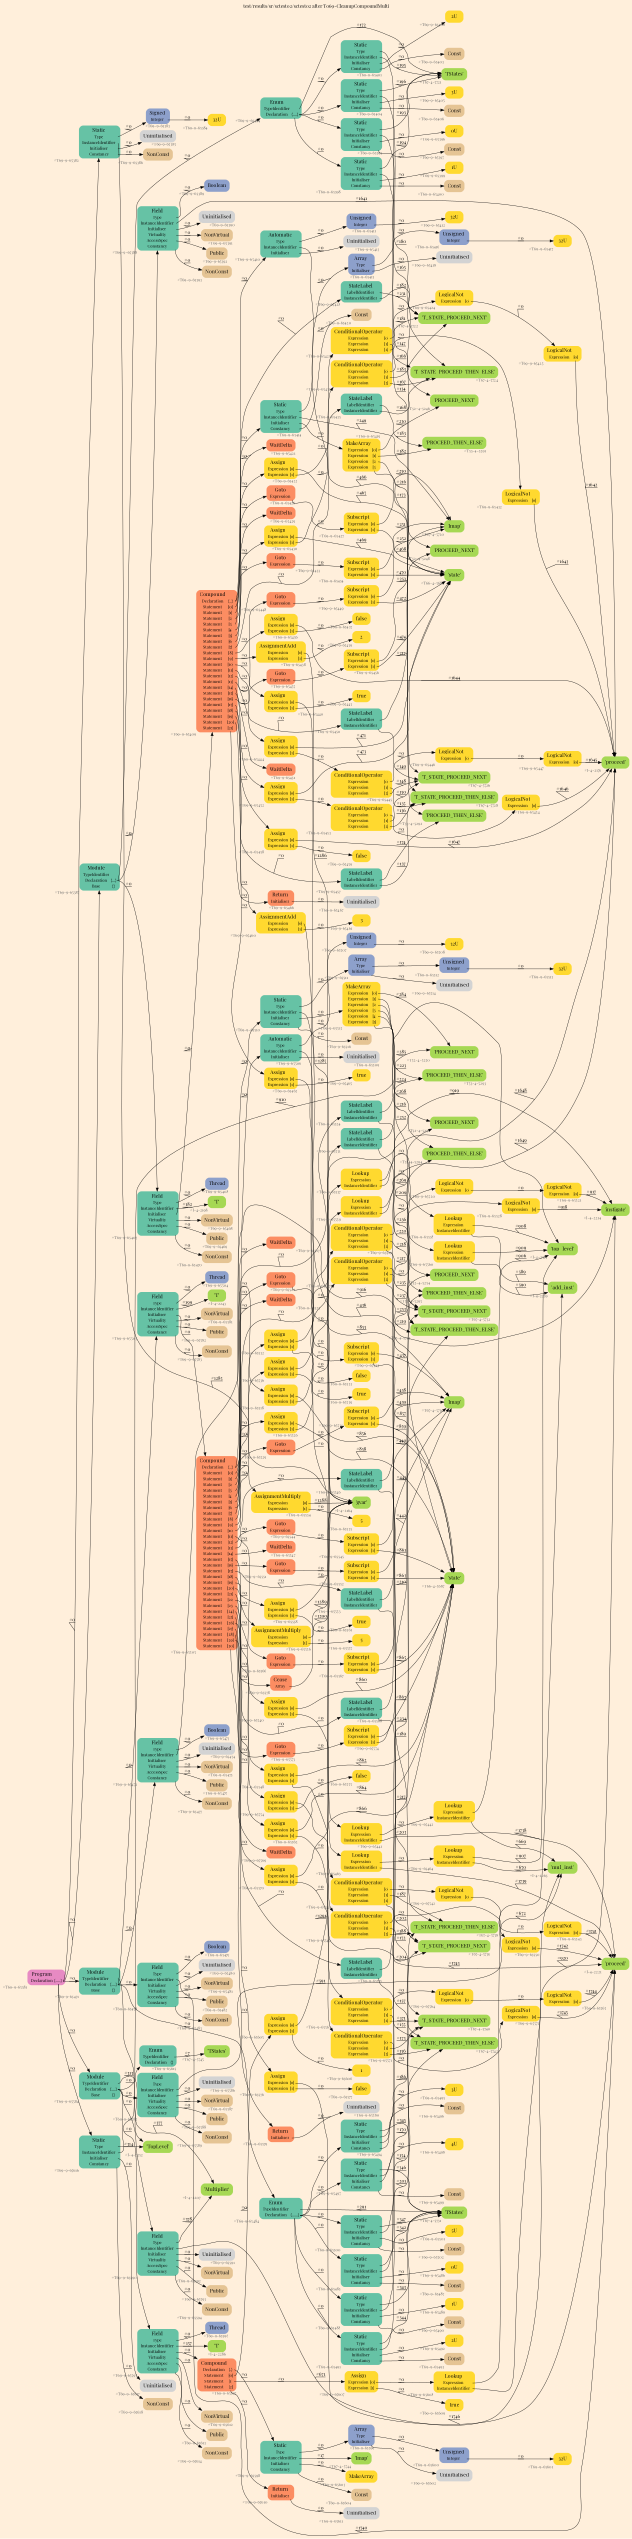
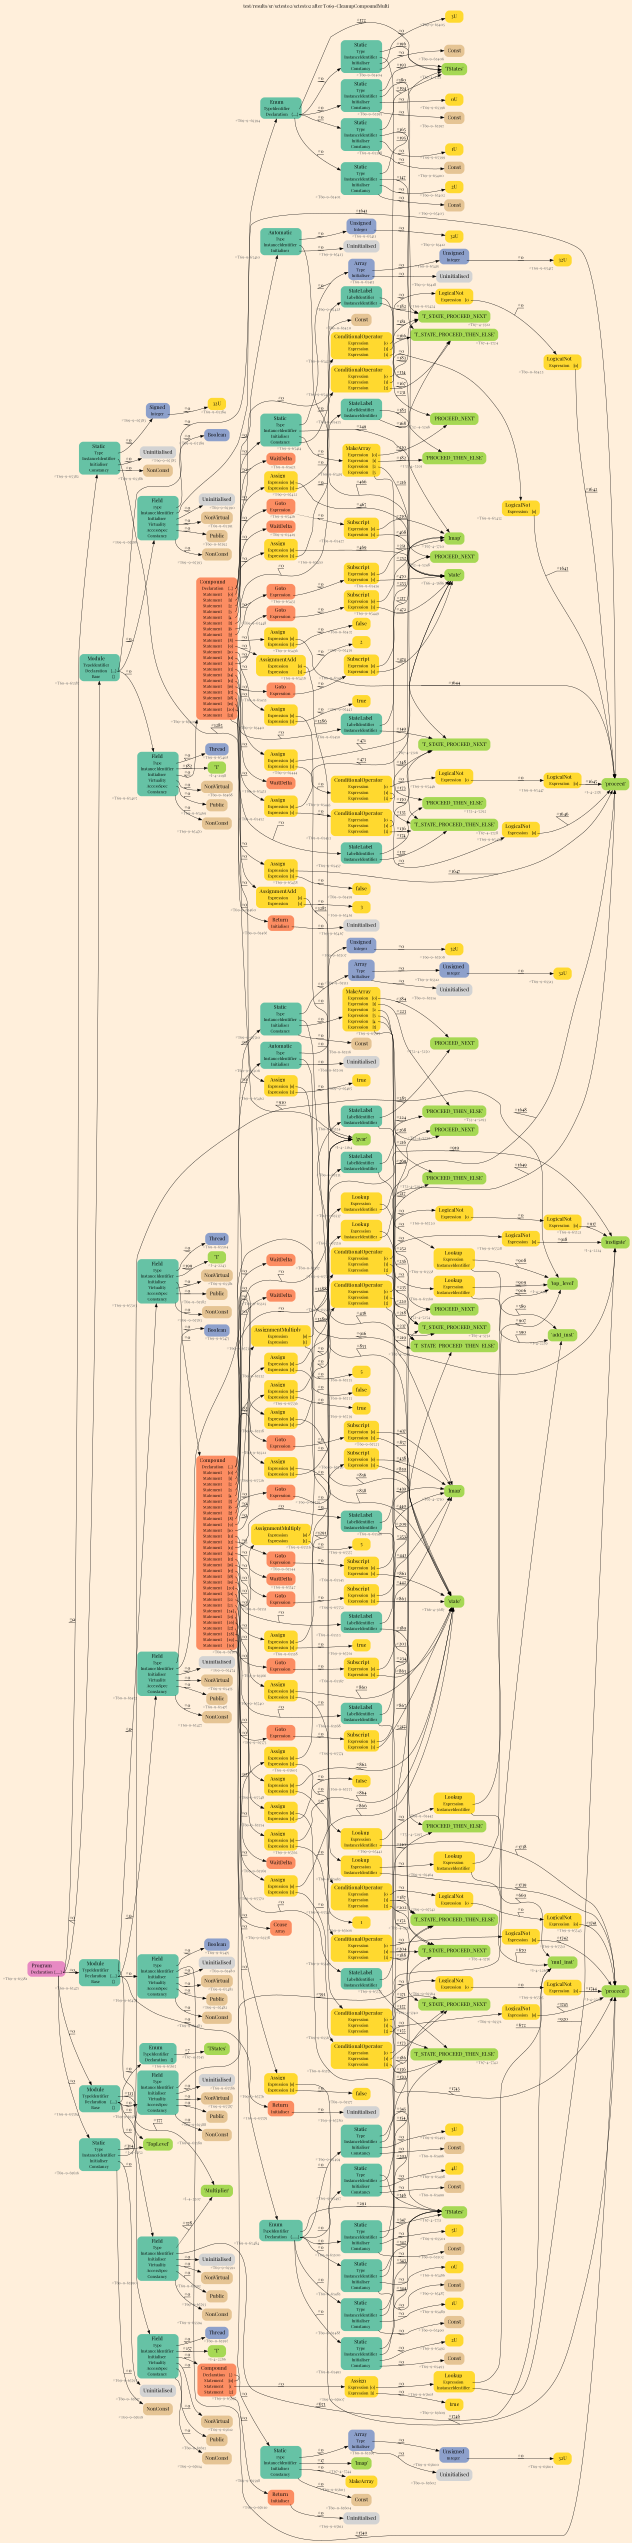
edge "Cease" -> "'gvar'": removed, label "#1290"
